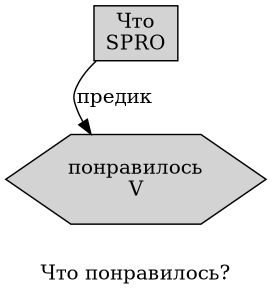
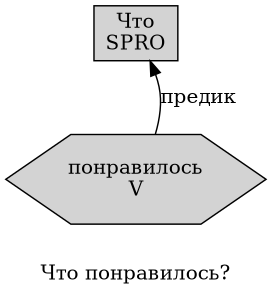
edge "Что SPRO" -> "понравилось V": reversed
